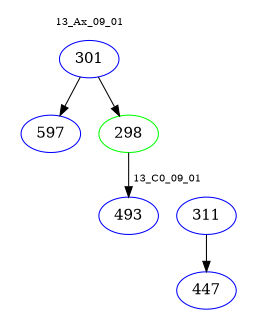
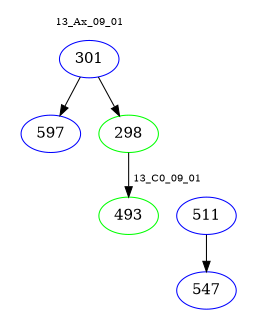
node "493": color blue -> green
node "311": label "311" -> "511"
node "447": label "447" -> "547"
